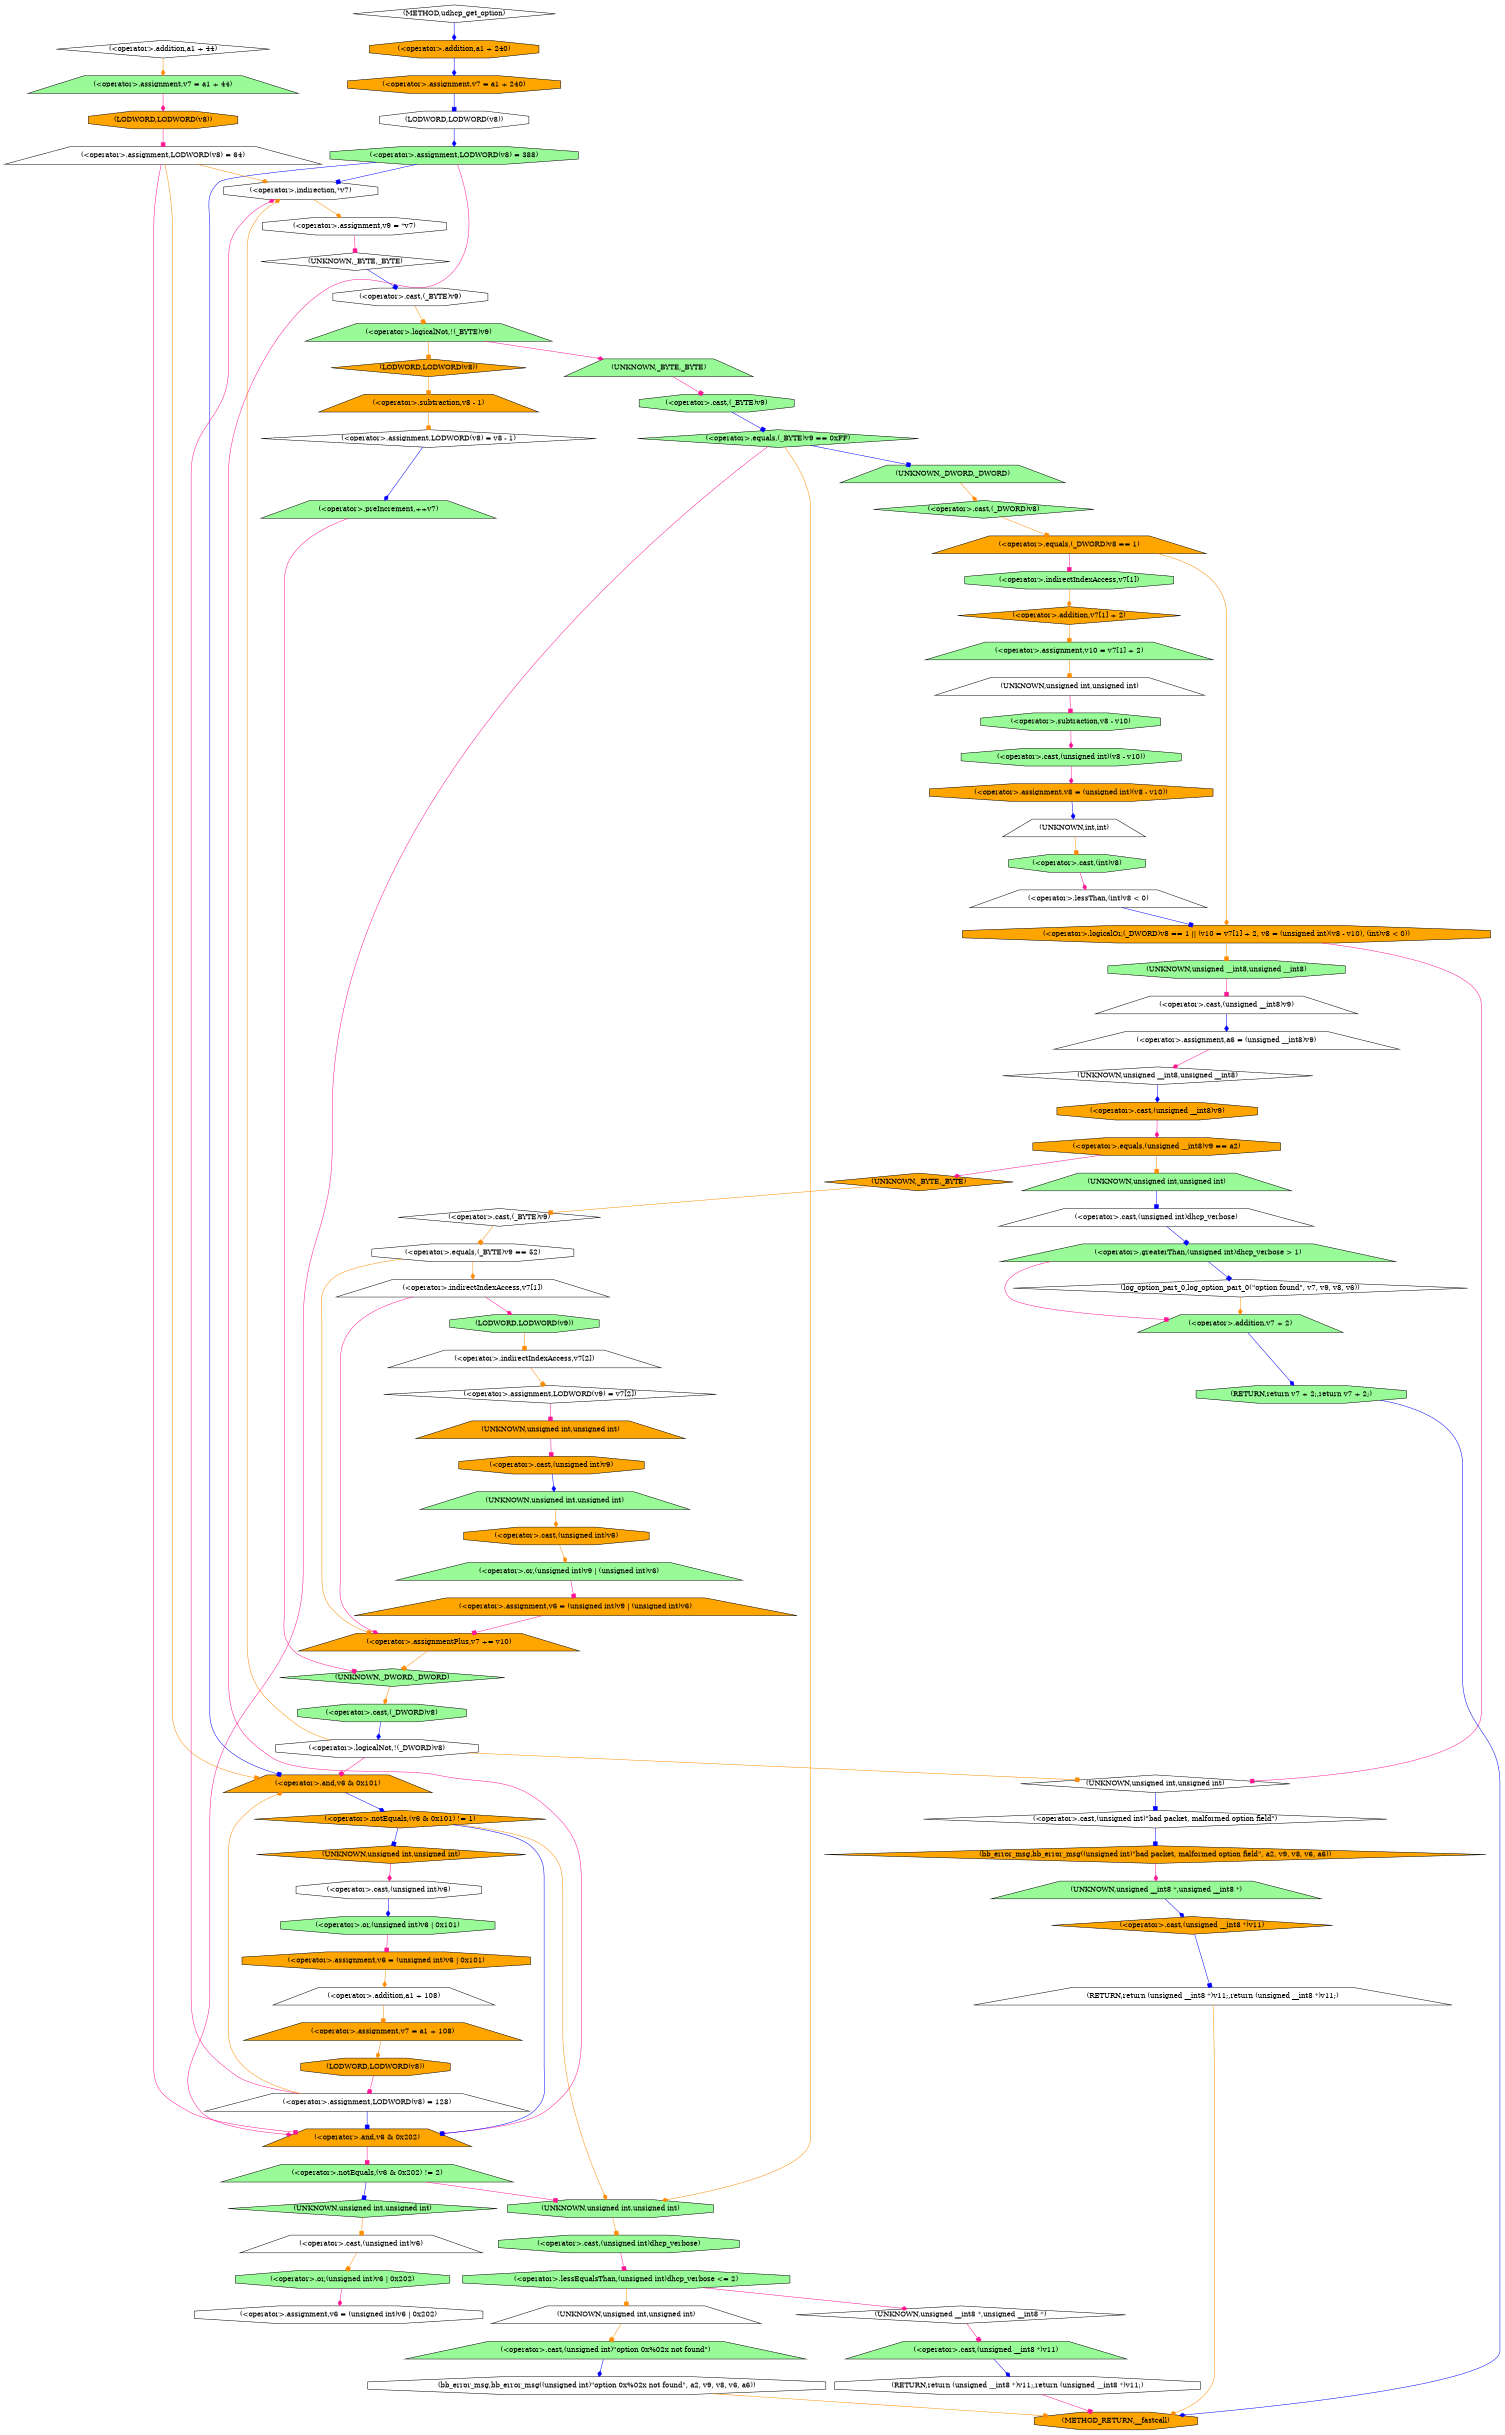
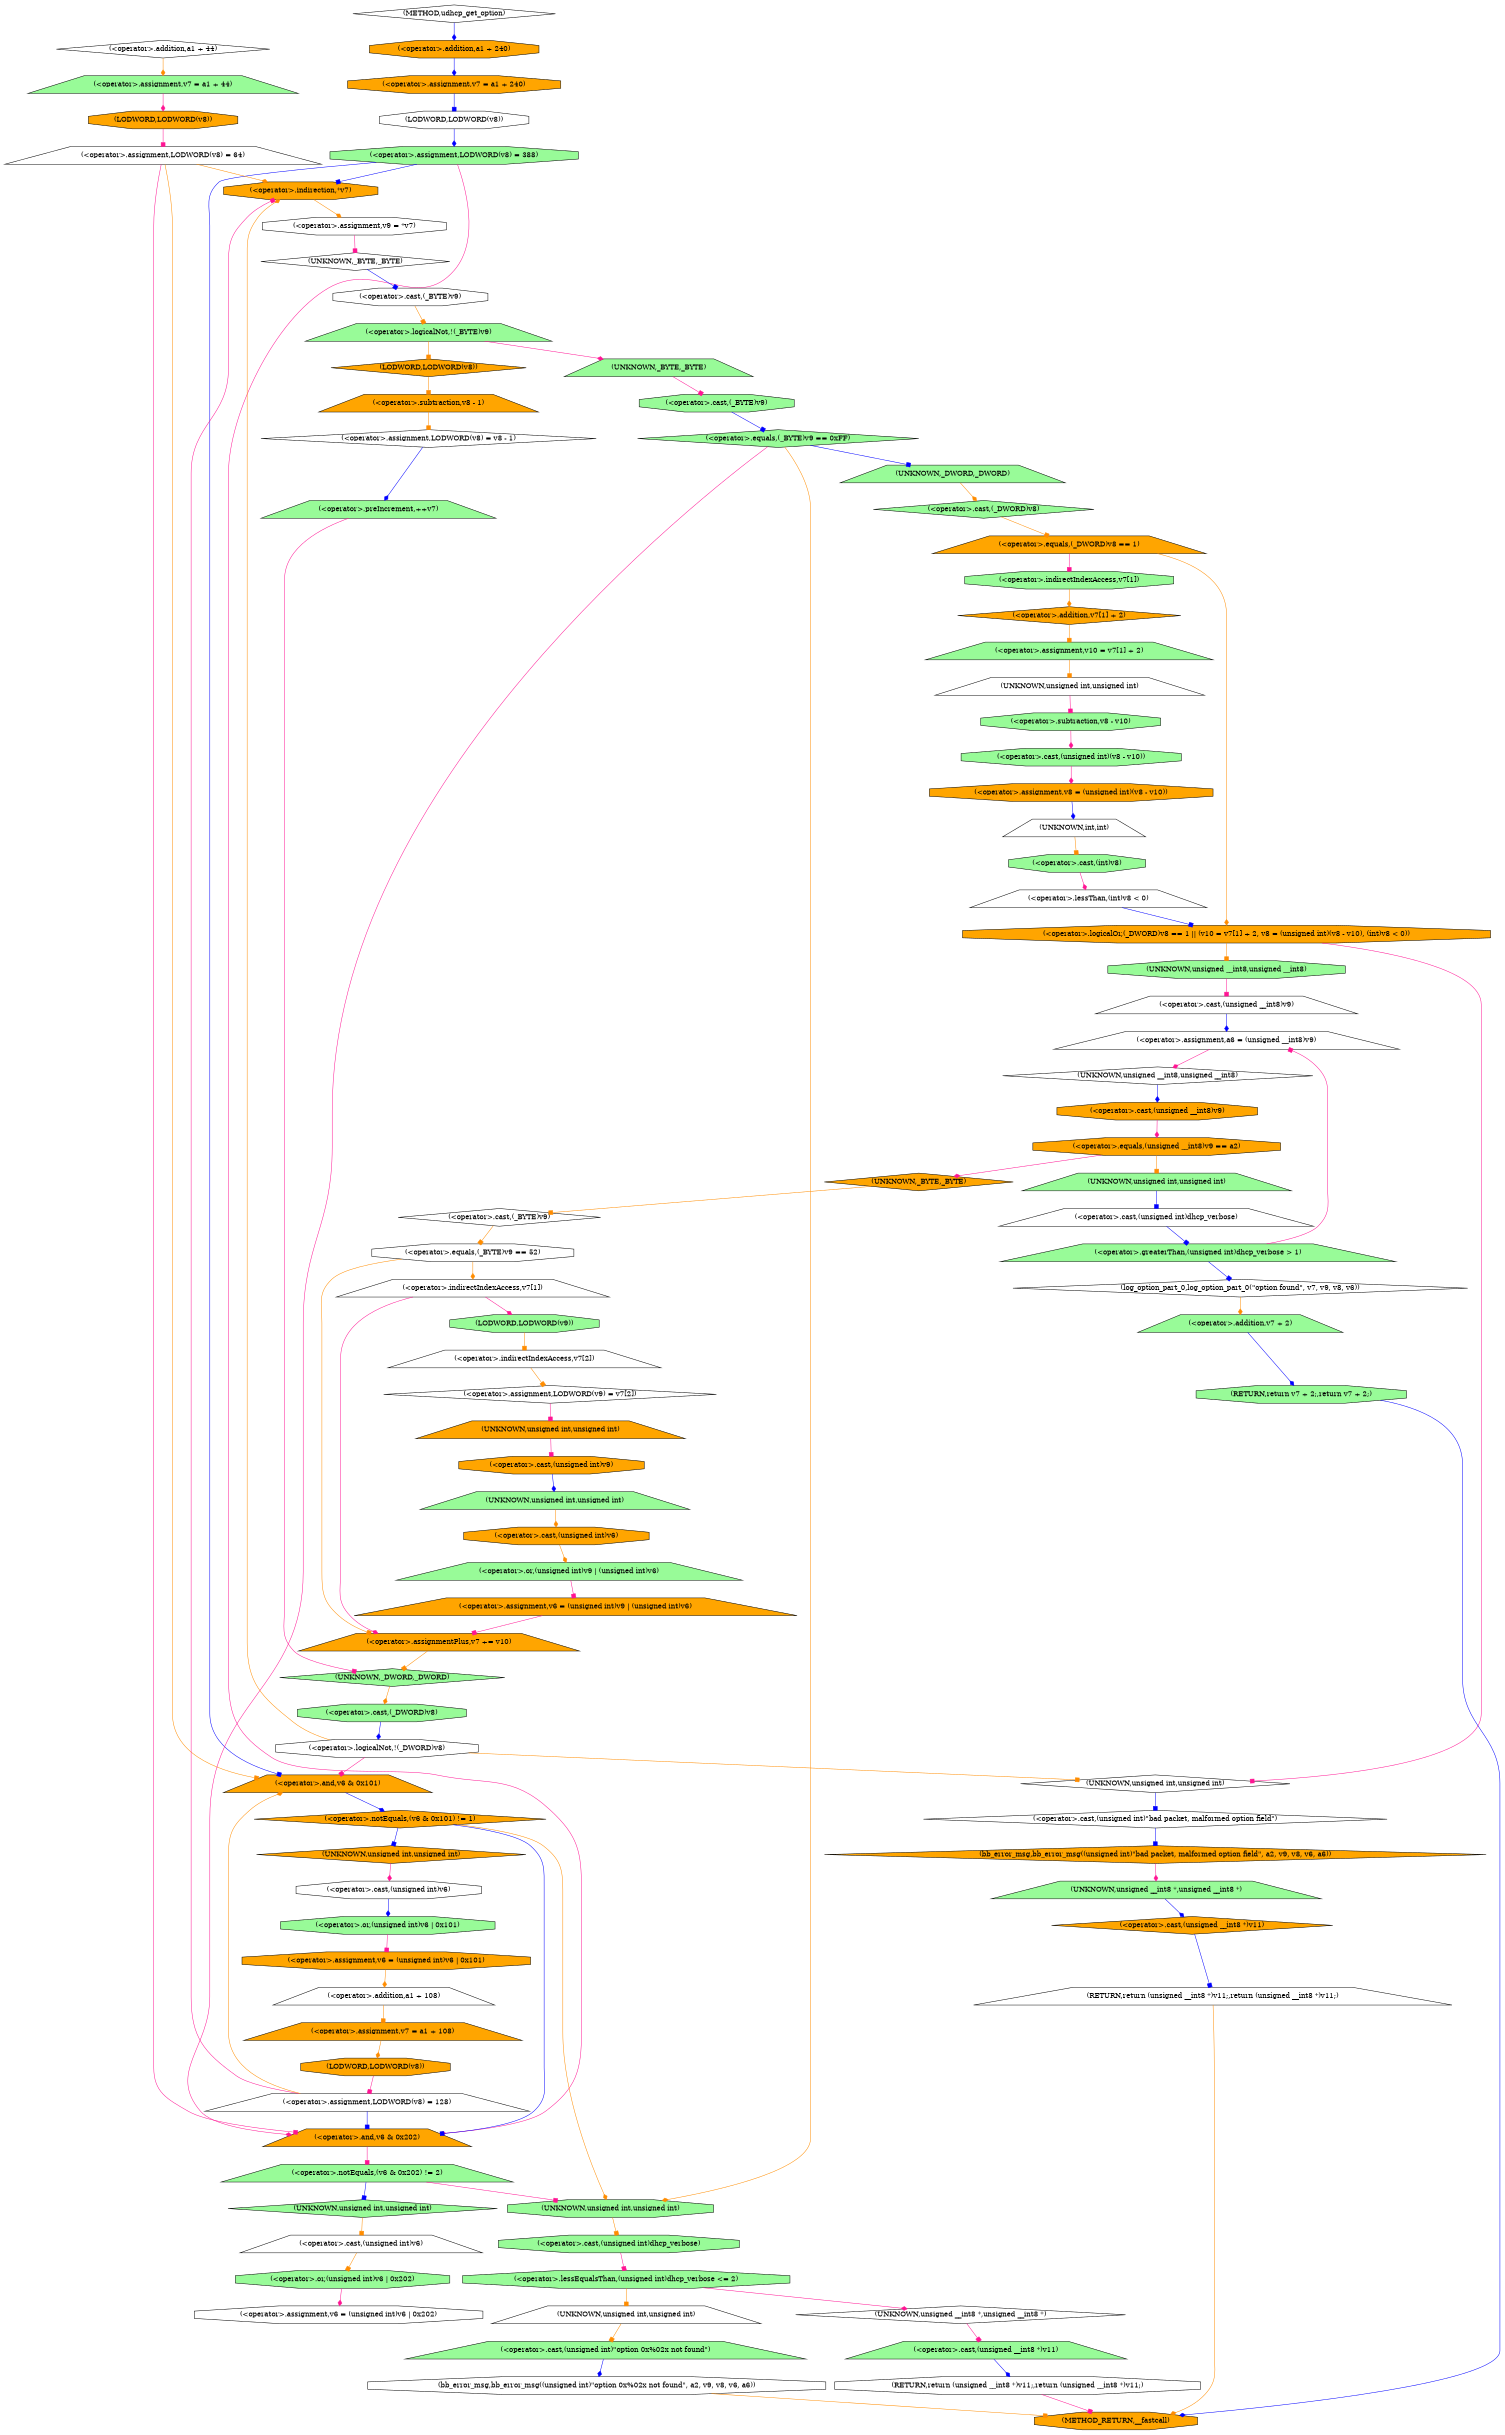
node "(<operator>.indirection,*v7)": fillcolor white -> orange
edge "(<operator>.assignment,LODWORD(v8) = 128)" -> "(<operator>.indirection,*v7)": arrowhead diamond -> box
edge "(<operator>.greaterThan,(unsigned int)dhcp_verbose > 1)" -> "(<operator>.addition,v7 + 2)": now "(<operator>.greaterThan,(unsigned int)dhcp_verbose > 1)" -> "(<operator>.assignment,a6 = (unsigned __int8)v9)"
